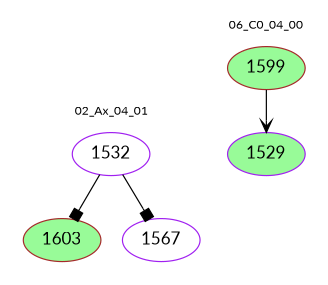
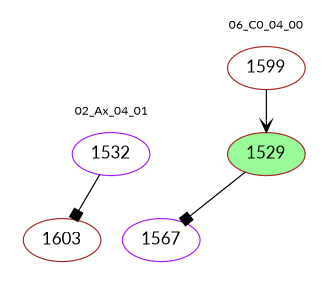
node "1599": fillcolor palegreen -> white
node "1529": color purple -> brown
edge "1532" -> "1567": now "1529" -> "1567"
node "1603": fillcolor palegreen -> white
